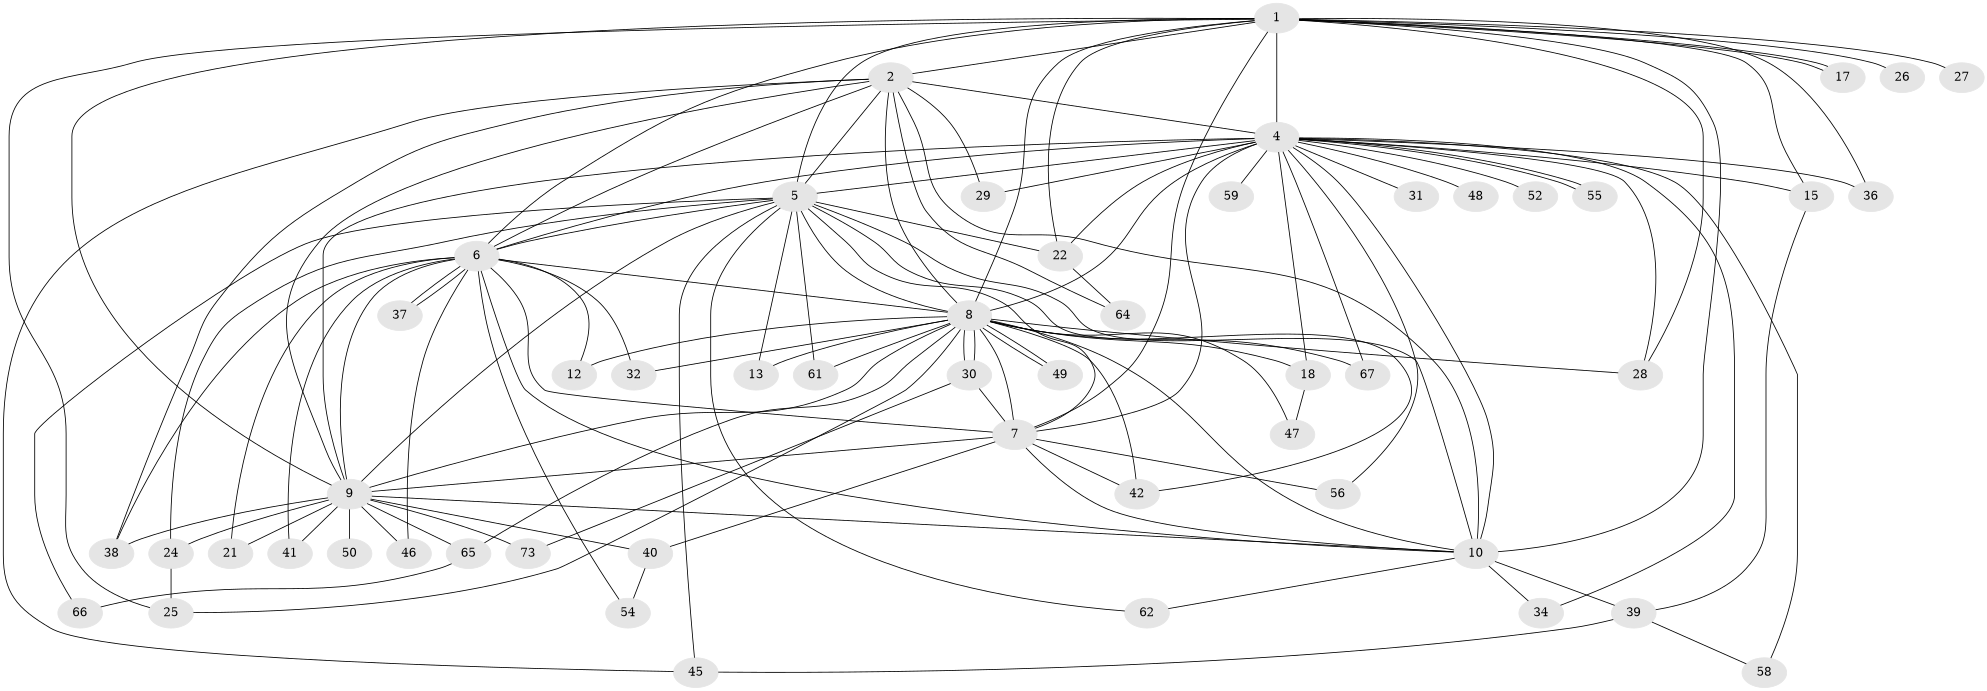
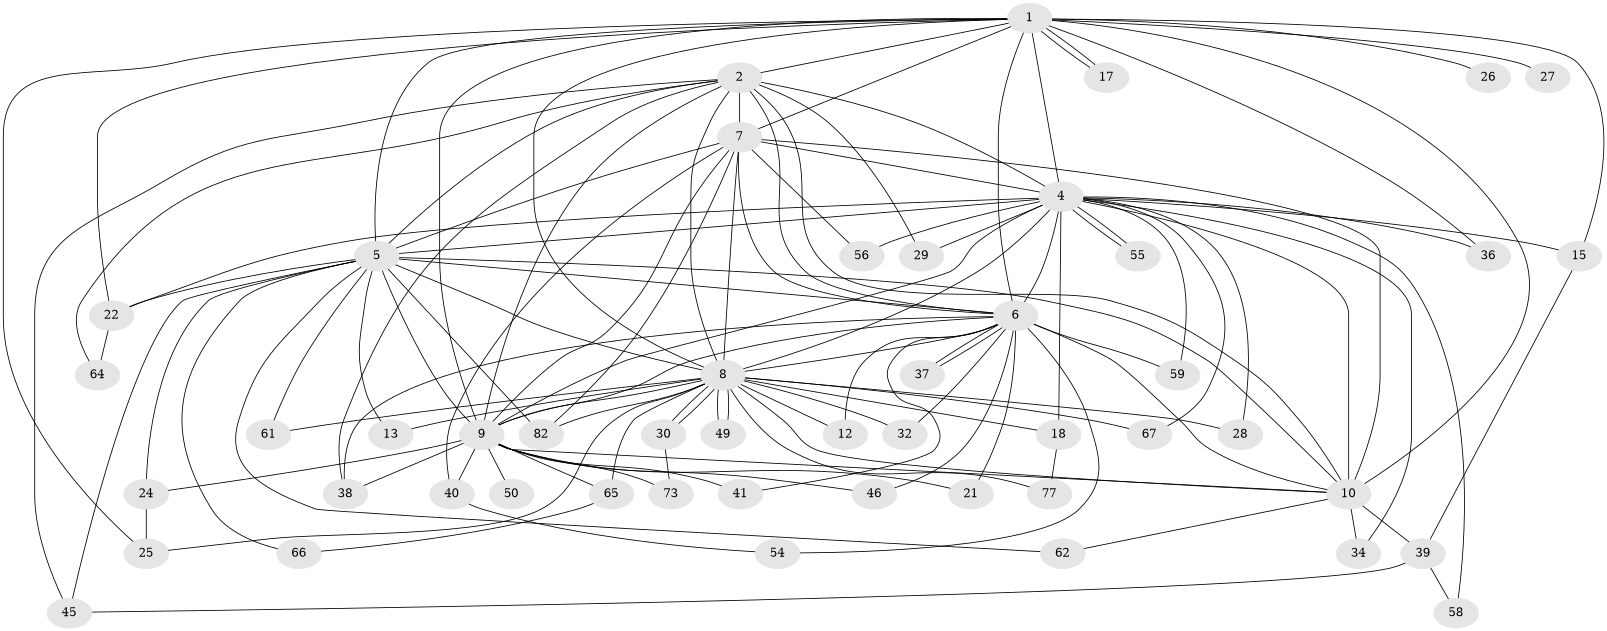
edge "1" -- "28": removed
node "31": removed
node "48": removed
node "52": removed
edge "6" -- "59": added
edge "30" -- "7": now "2" -- "7"
node "47": label "47" -> "77"
node "42": label "42" -> "82"
